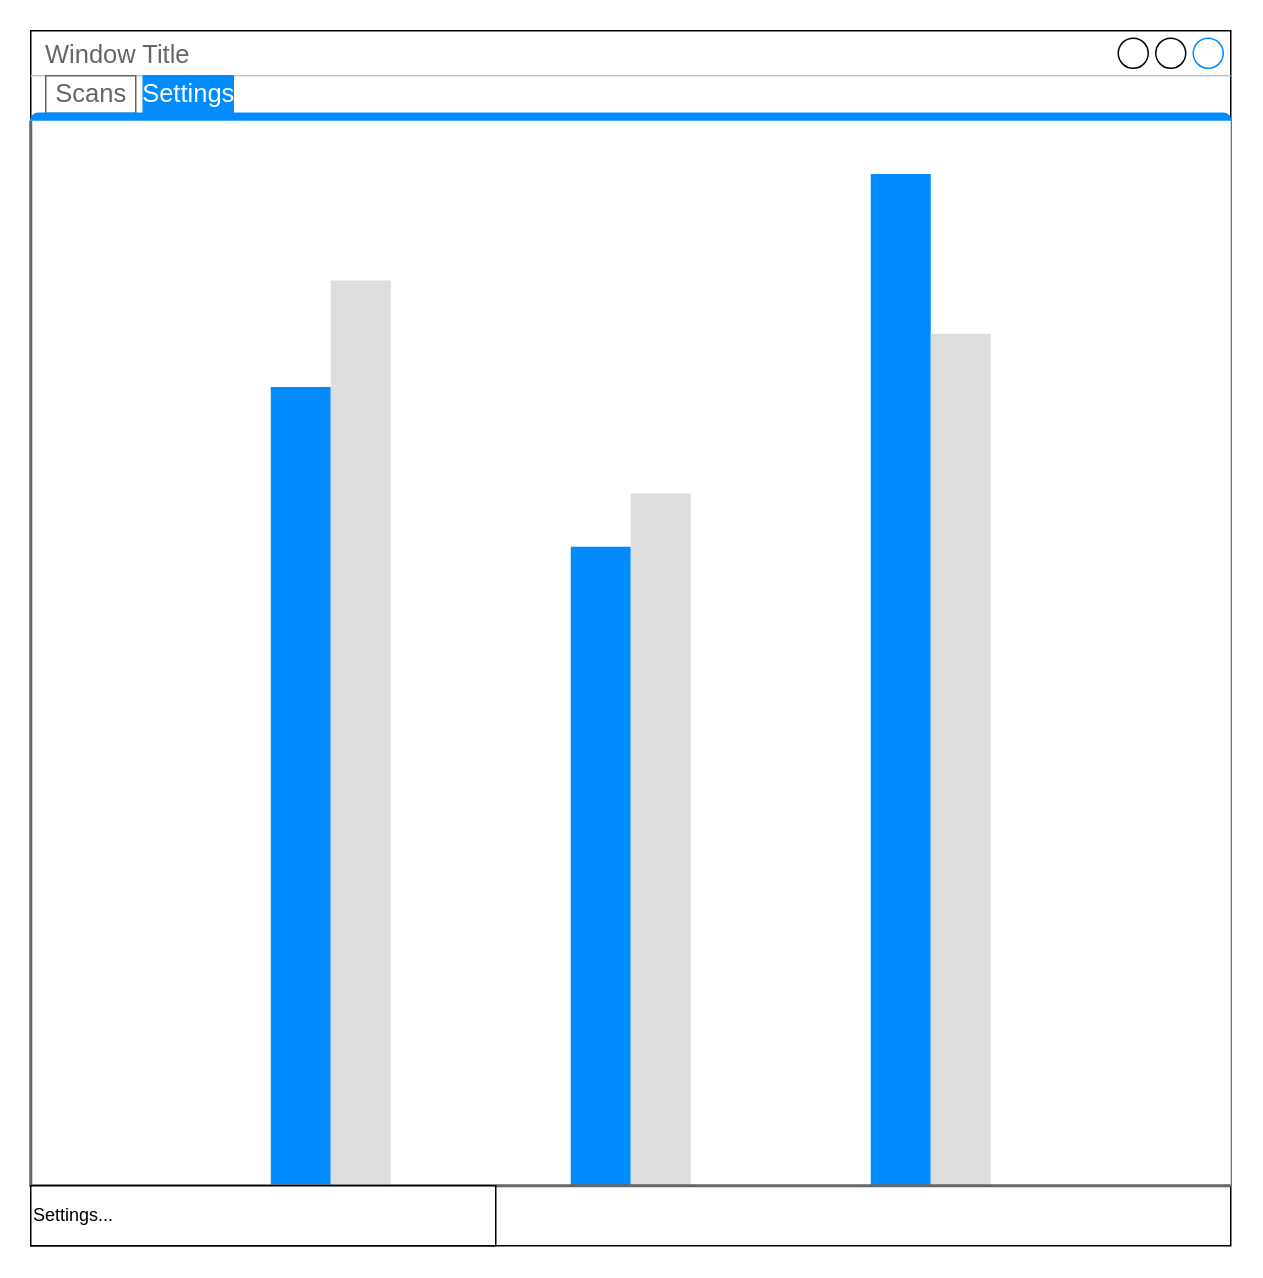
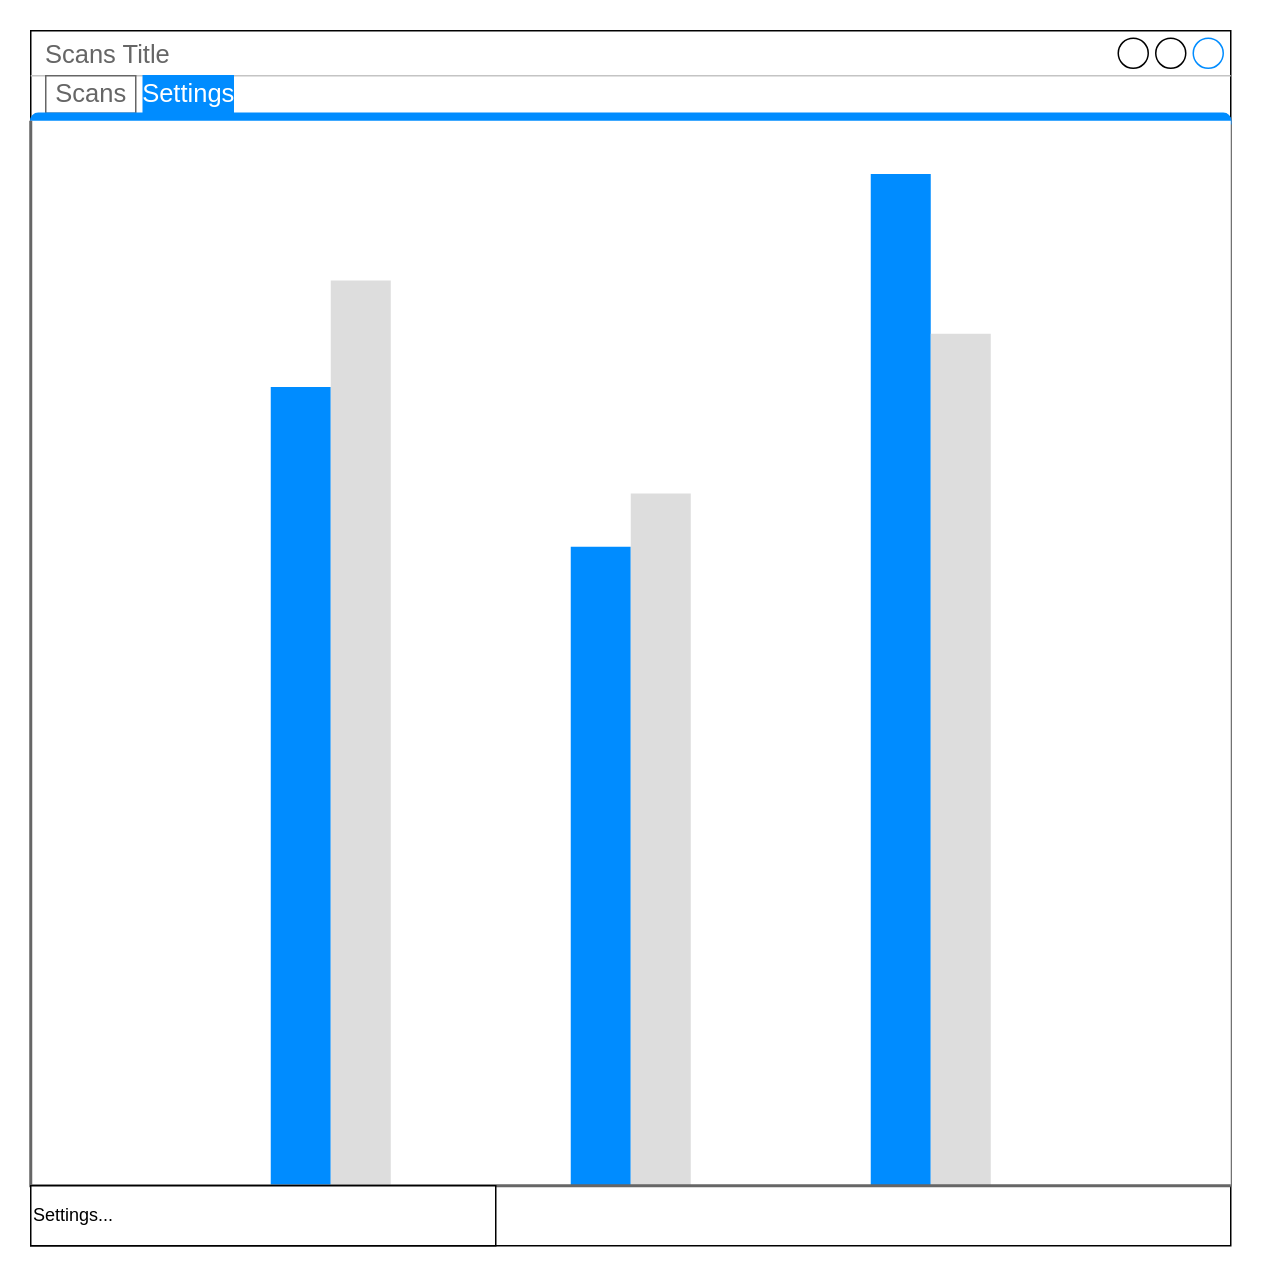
node "Window Title": label "Window Title" -> "Scans Title"
